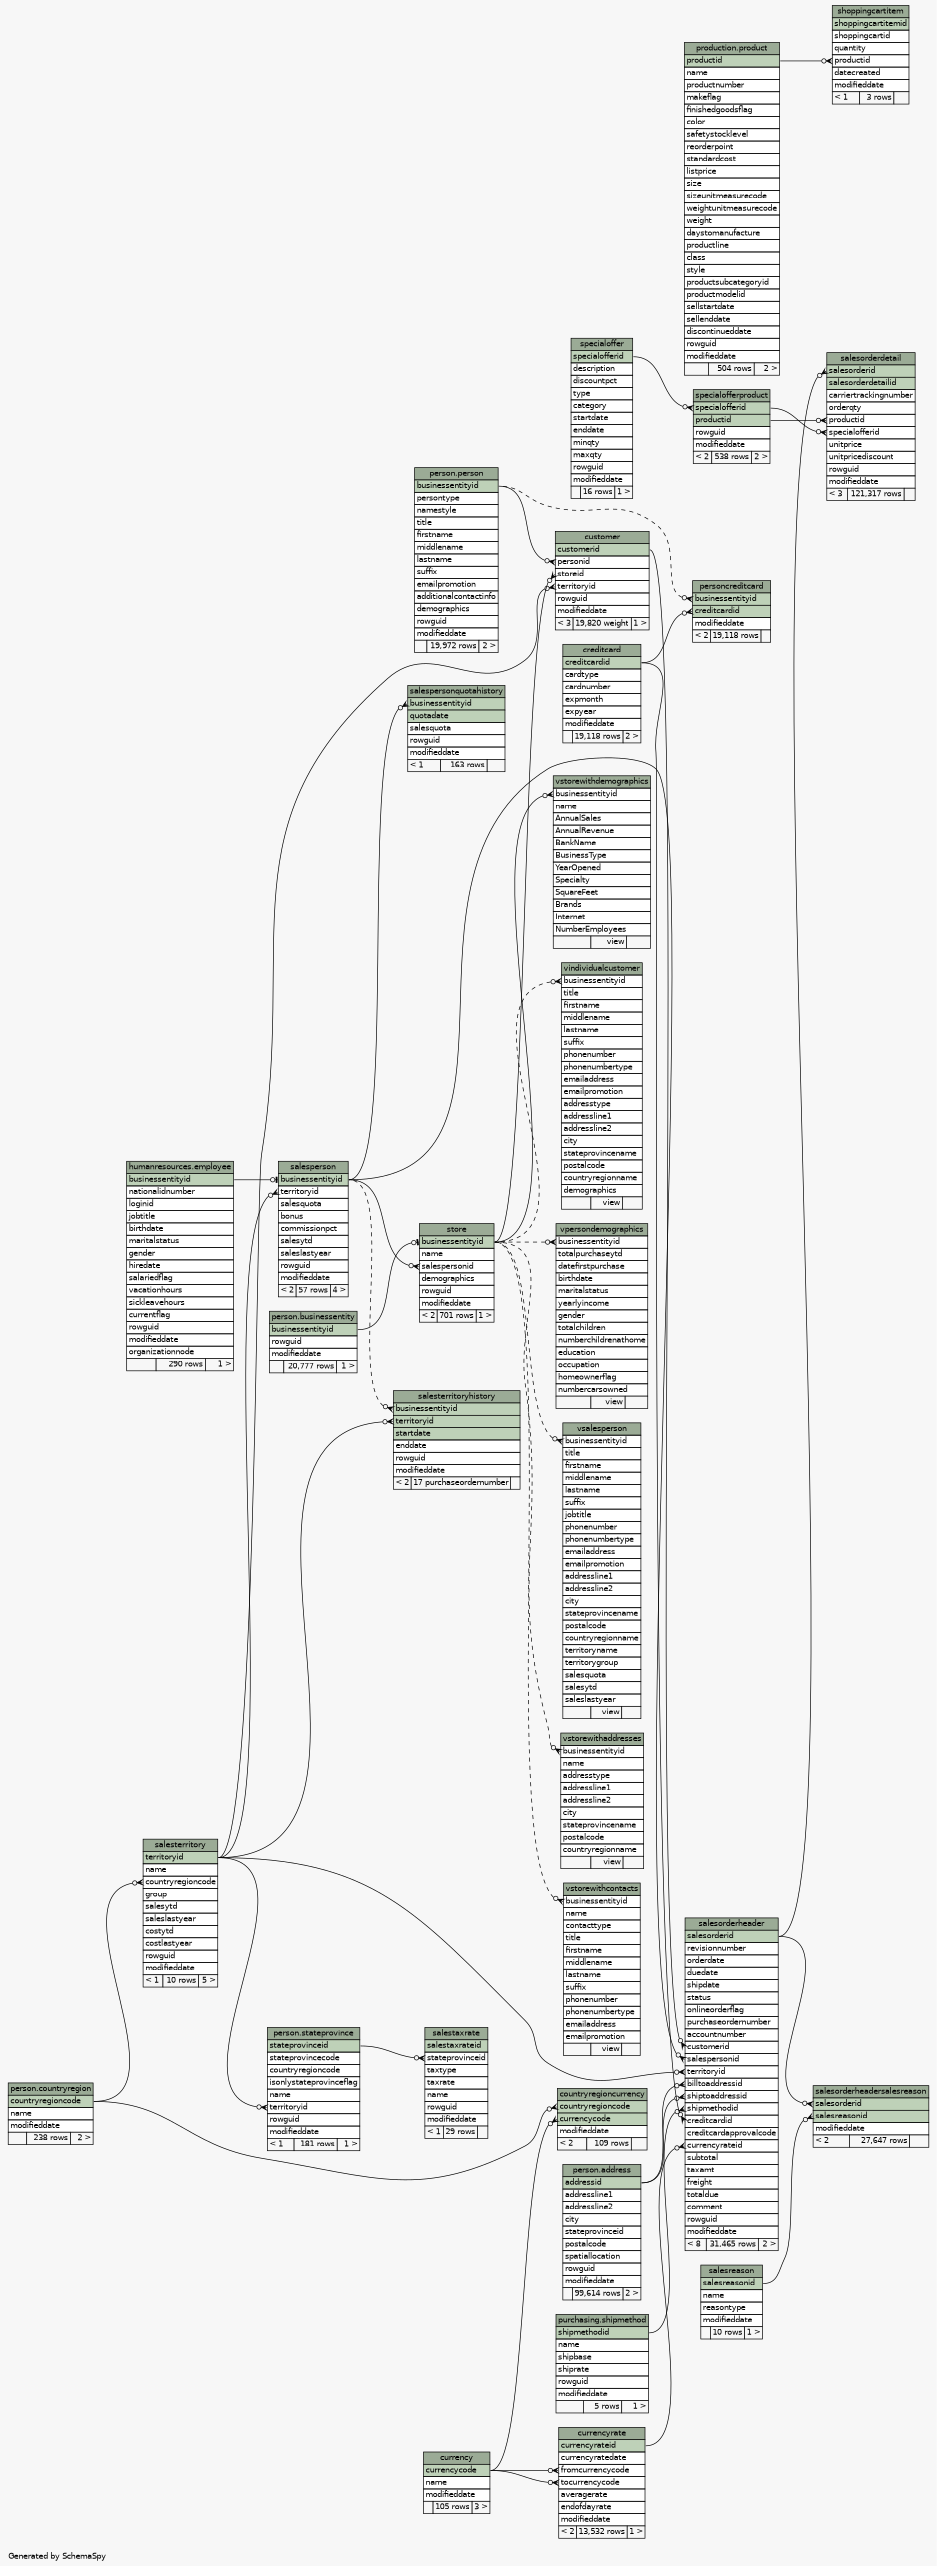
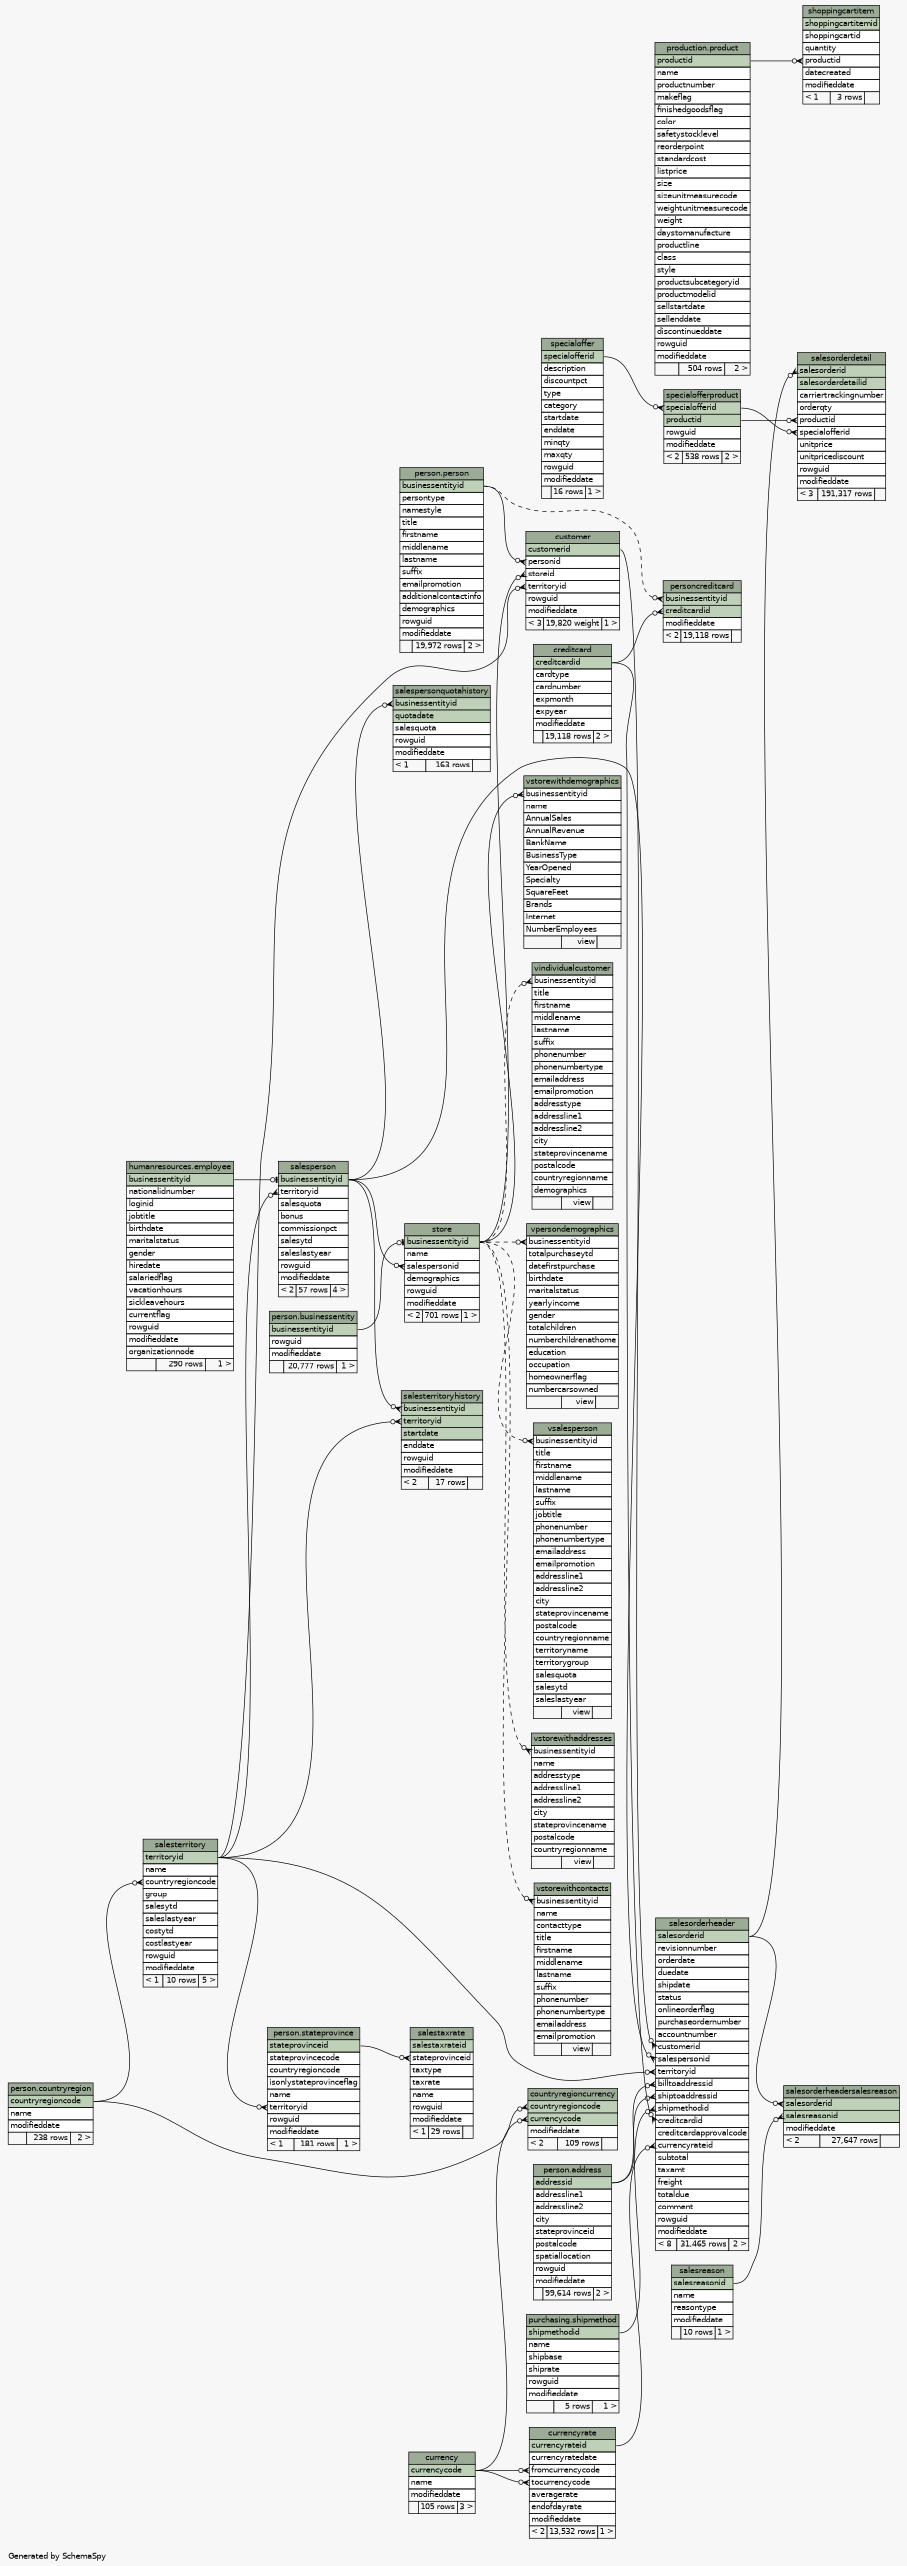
node "salesorderdetail": text "121,317 rows" -> "191,317 rows"
edge "salesperson" -> "salesterritoryhistory": style dashed -> solid
node "salesterritoryhistory": text "17 purchaseordernumber" -> "17 rows"
